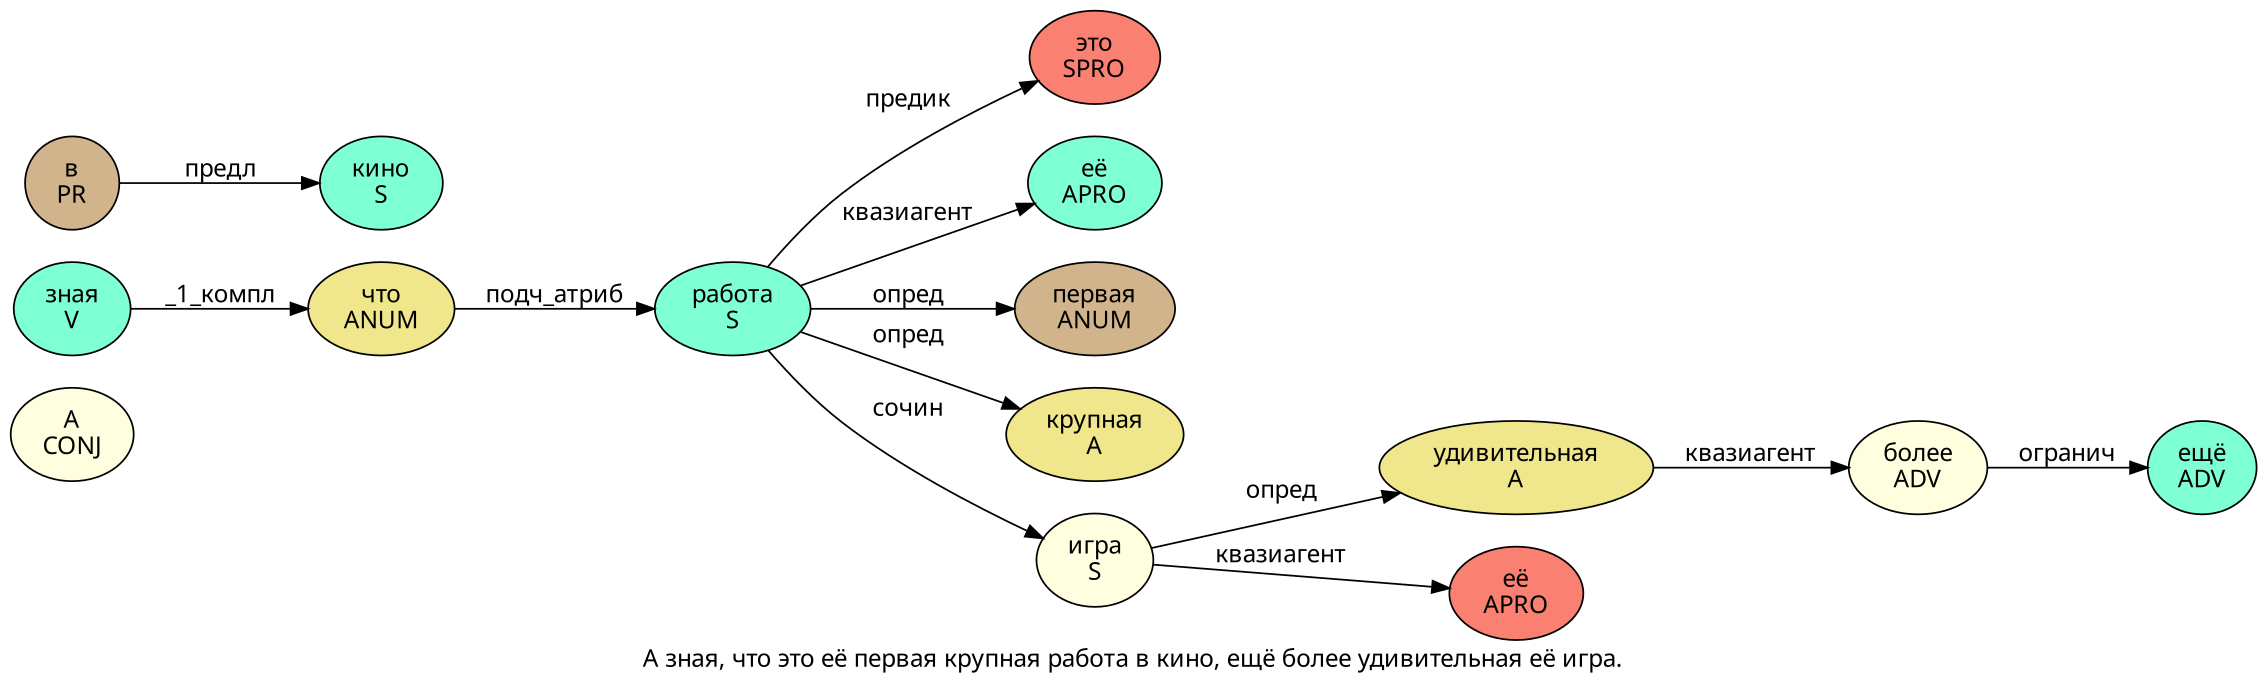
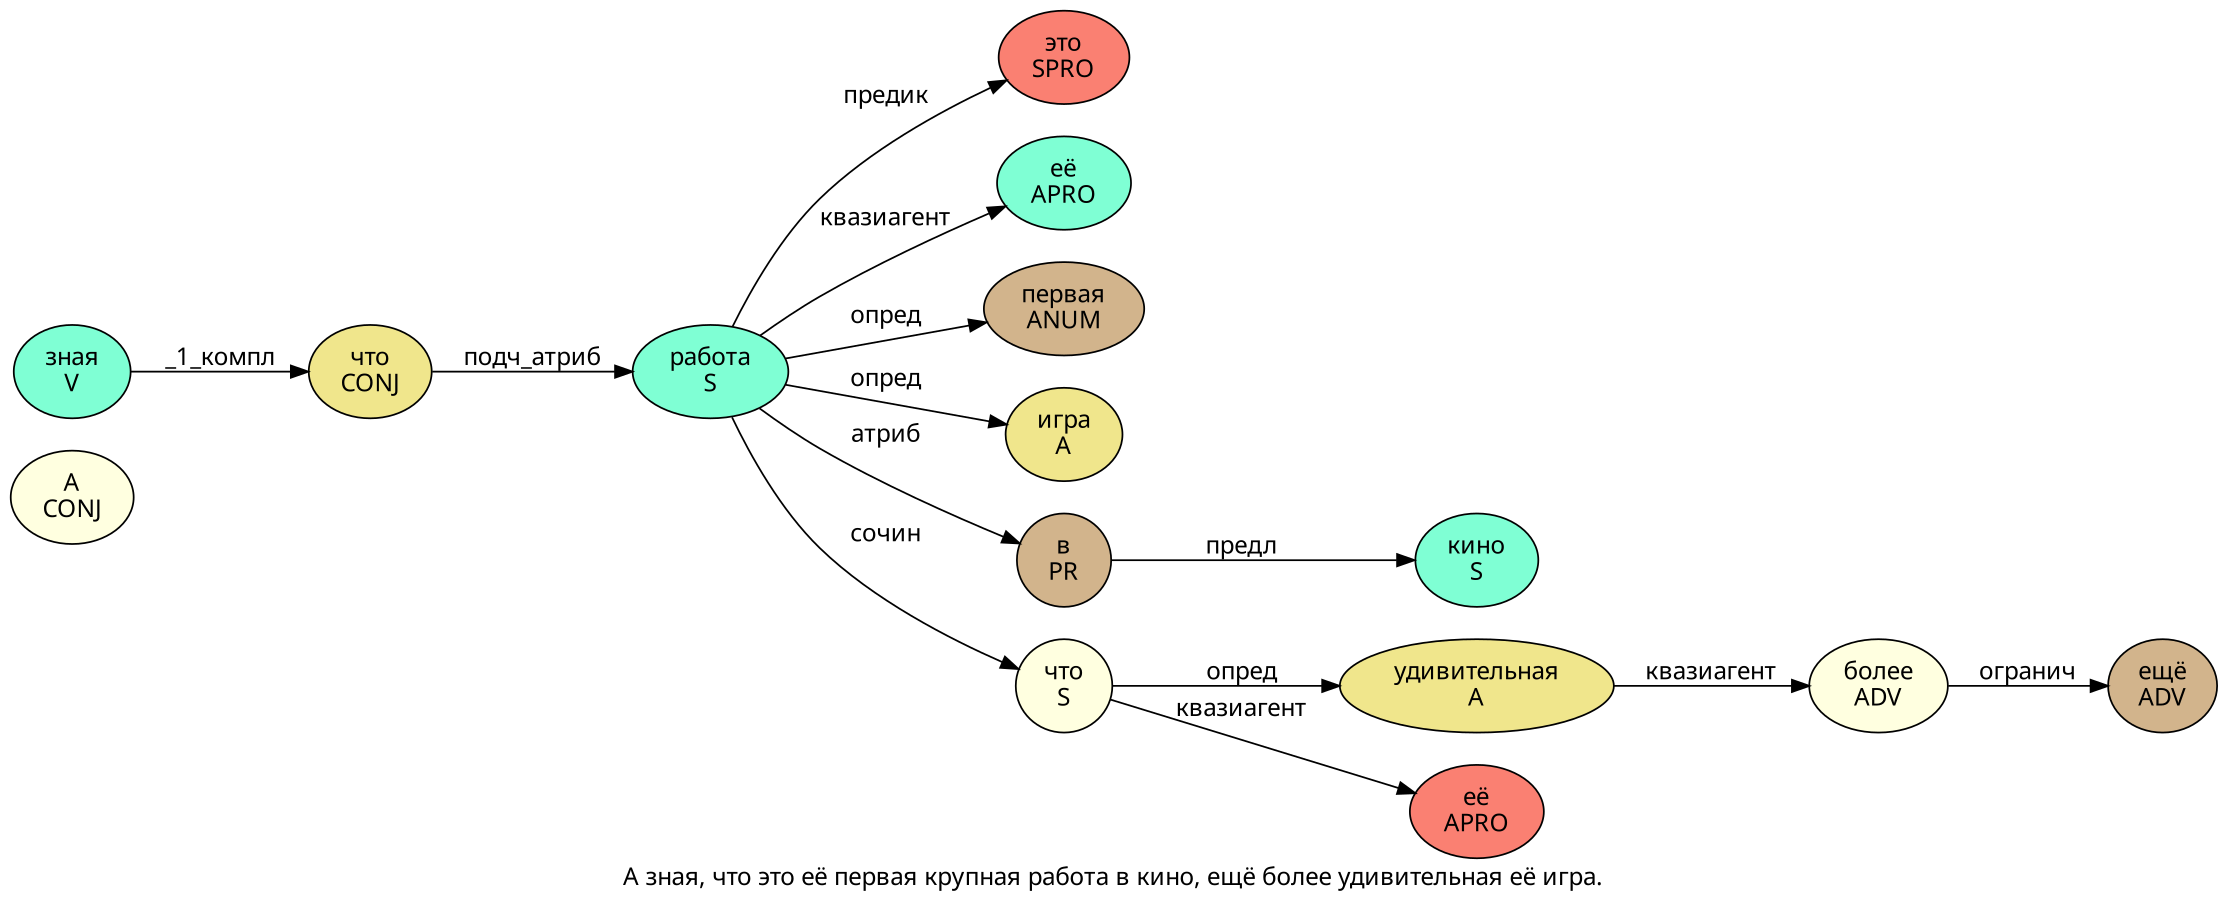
node "что ANUM": label "что ANUM" -> "что CONJ"
node "крупная A": label "крупная A" -> "игра A"
node "ещё ADV": fillcolor aquamarine -> tan
edge "работа S" -> "в PR": added, label "атриб"
node "игра S": label "игра S" -> "что S"
